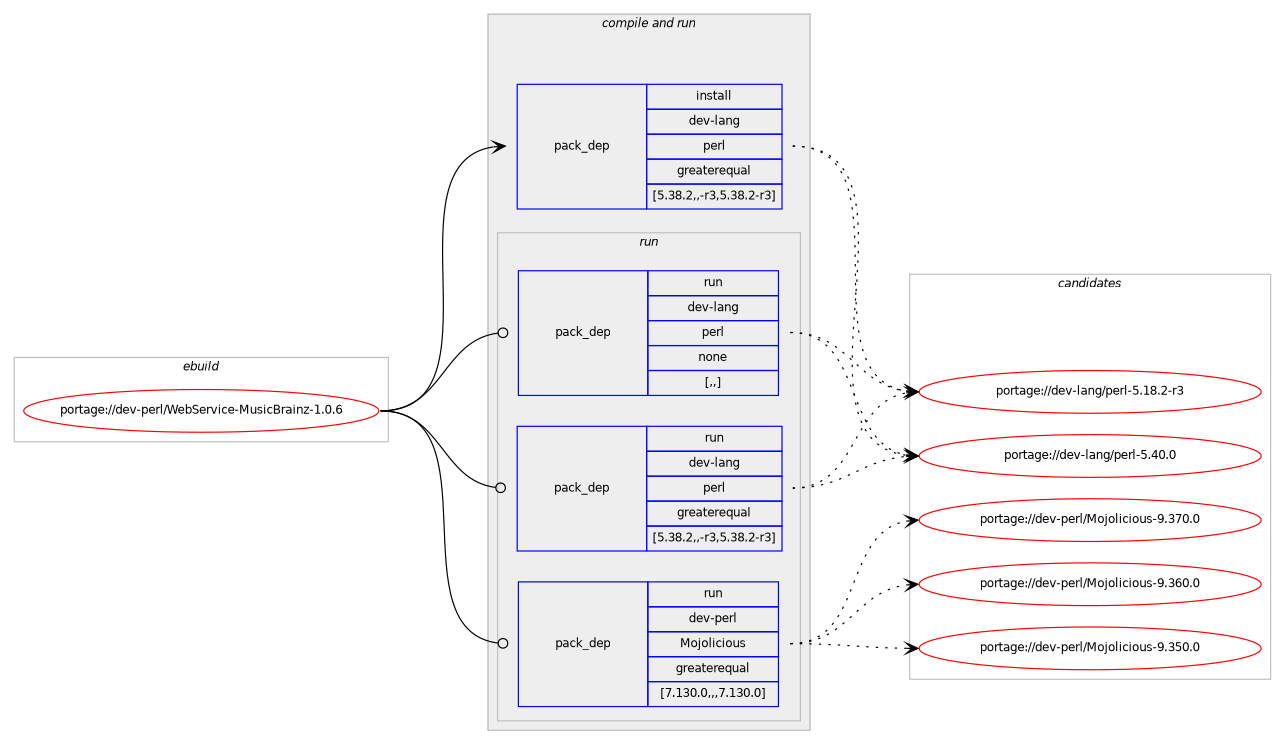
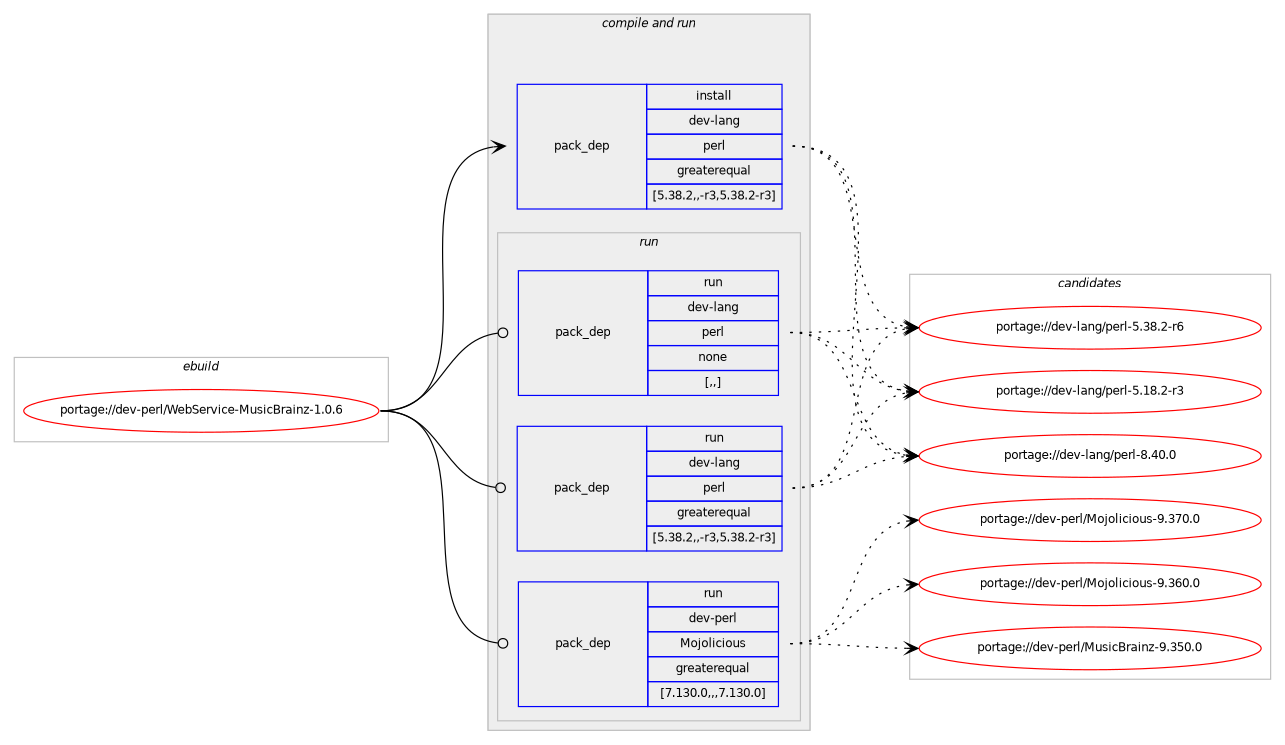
node "portage://dev-lang/perl-5.38.2-r6": added
node "portage://dev-lang/perl-5.40.0": label "portage://dev-lang/perl-5.40.0" -> "portage://dev-lang/perl-8.40.0"
node "portage://dev-perl/Mojolicious-9.350.0": label "portage://dev-perl/Mojolicious-9.350.0" -> "portage://dev-perl/MusicBrainz-9.350.0"
